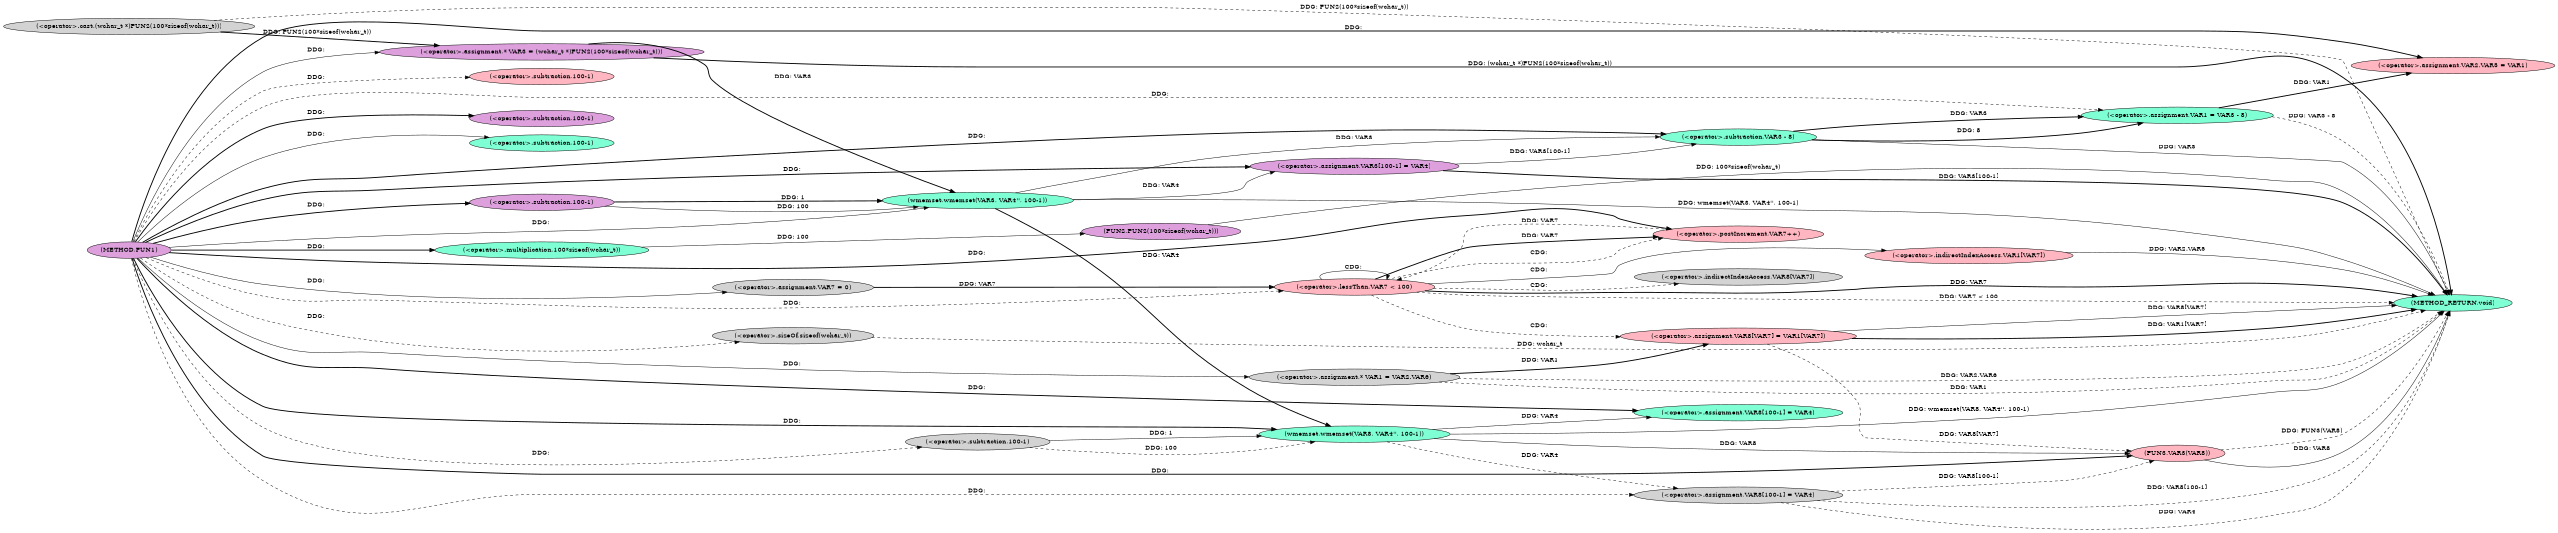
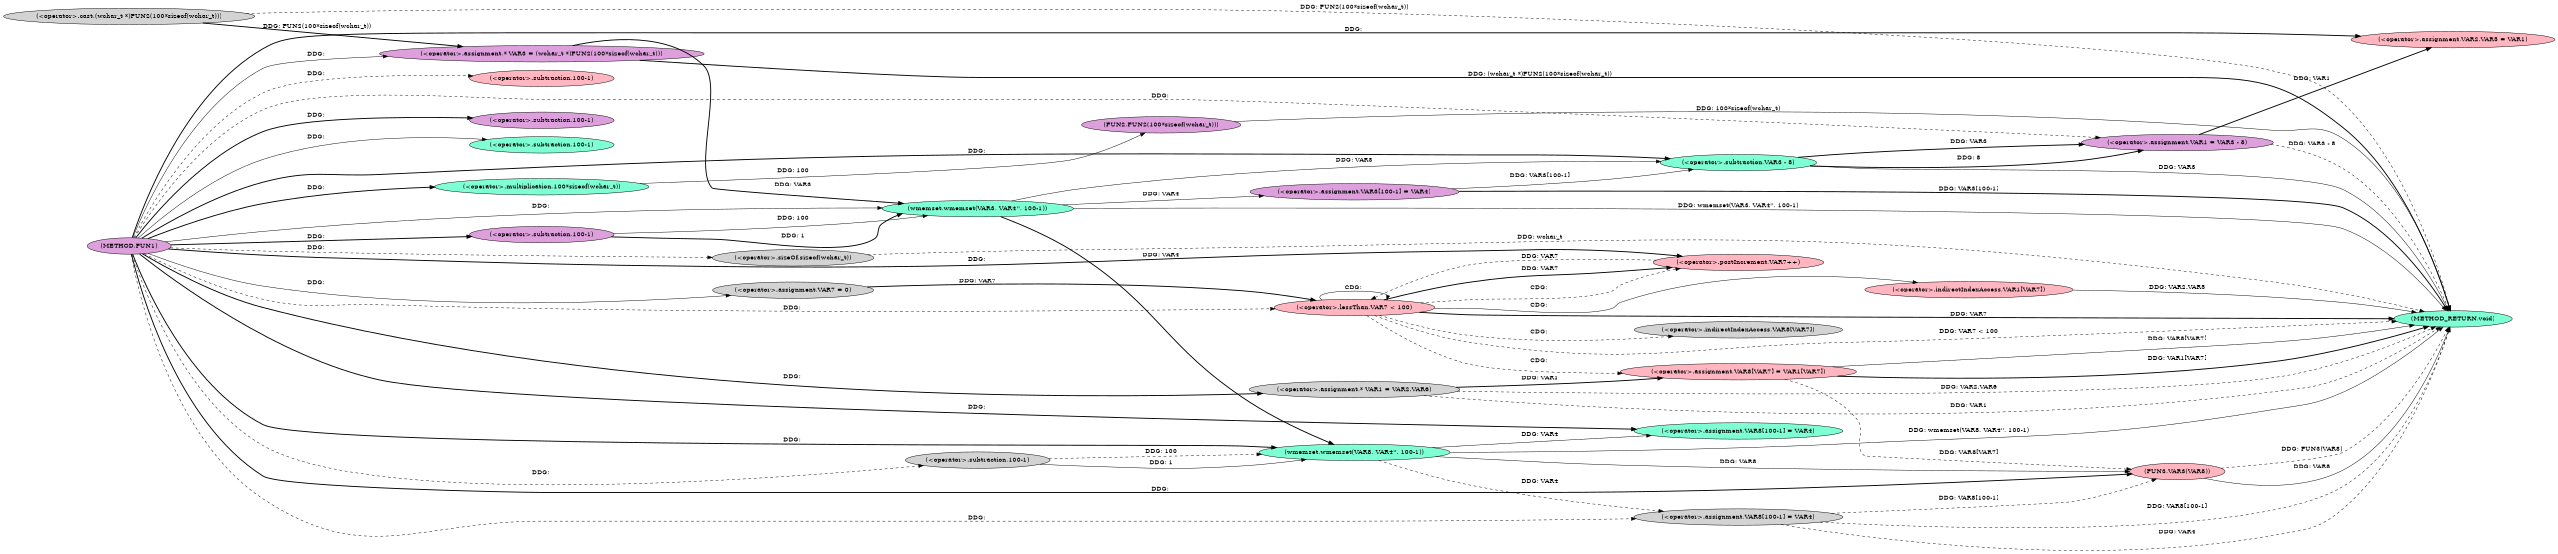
node "(<operator>.assignment,VAR1 = VAR3 - 8)": fillcolor aquamarine -> plum
edge "(METHOD,FUN1)" -> "(<operator>.assignment,VAR3[100-1] = VAR4)": removed, label "DDG:"
edge "(METHOD,FUN1)" -> "(<operator>.assignment,* VAR1 = VAR2.VAR6)": style solid -> bold
